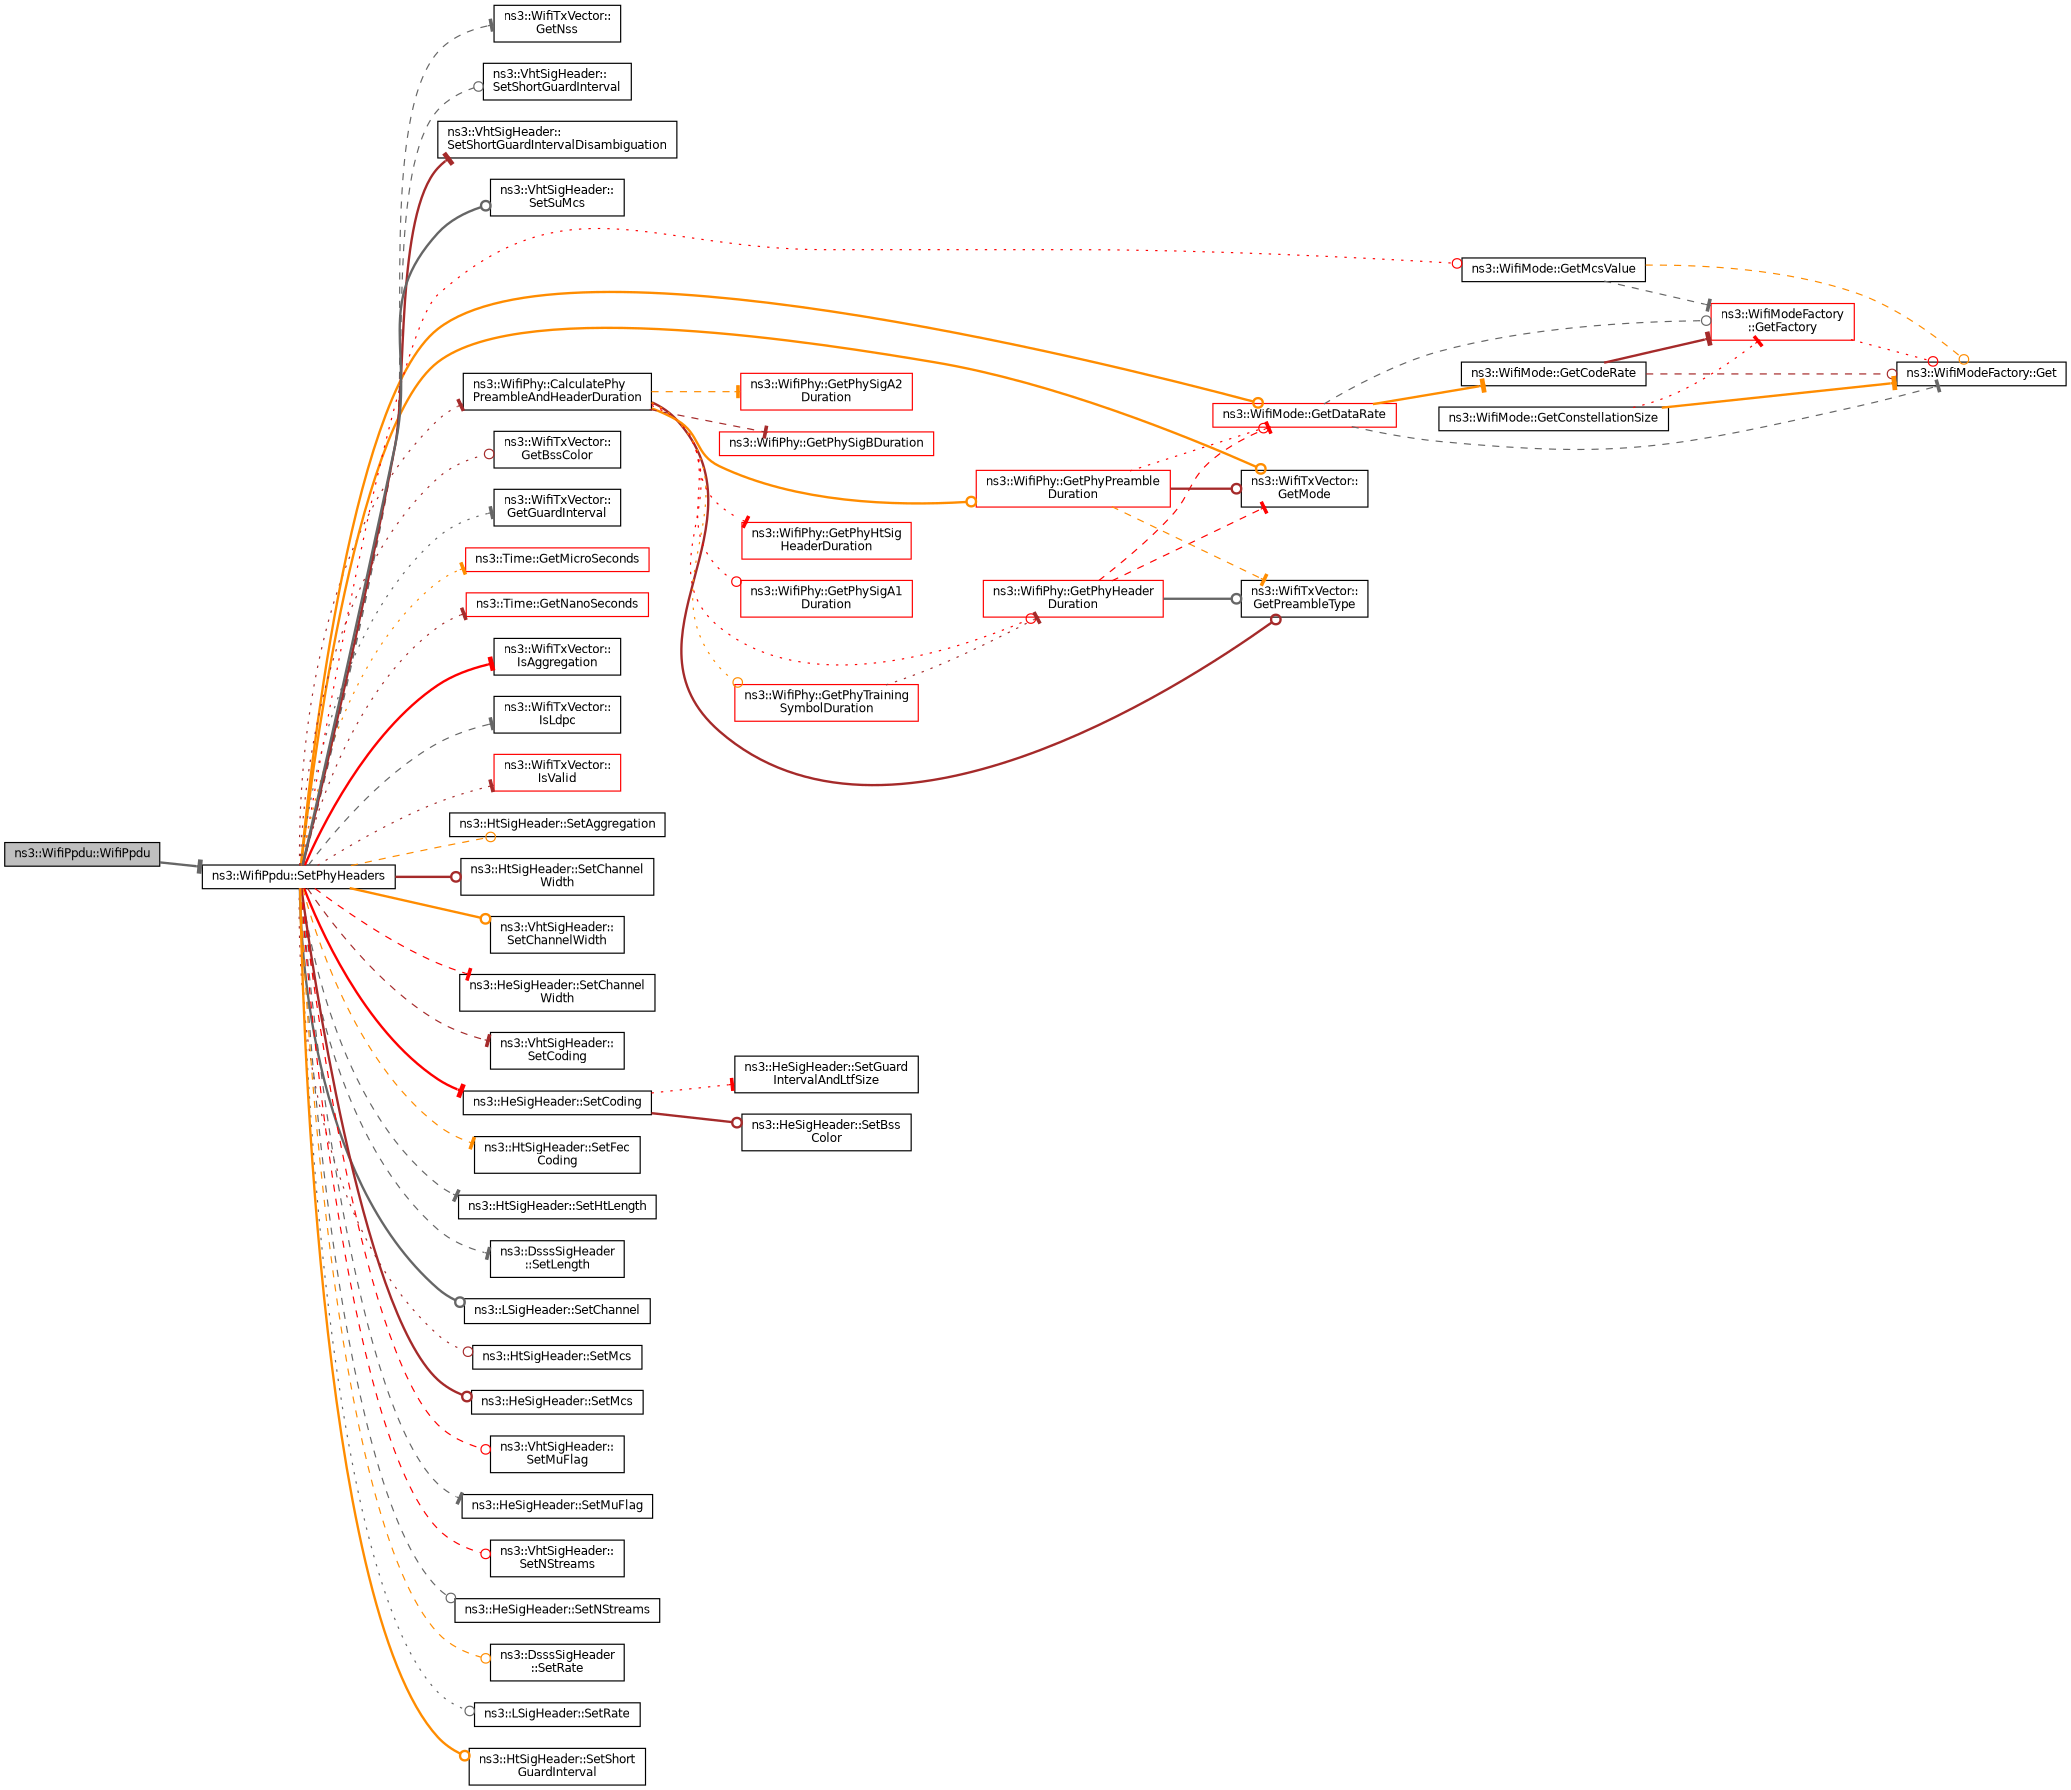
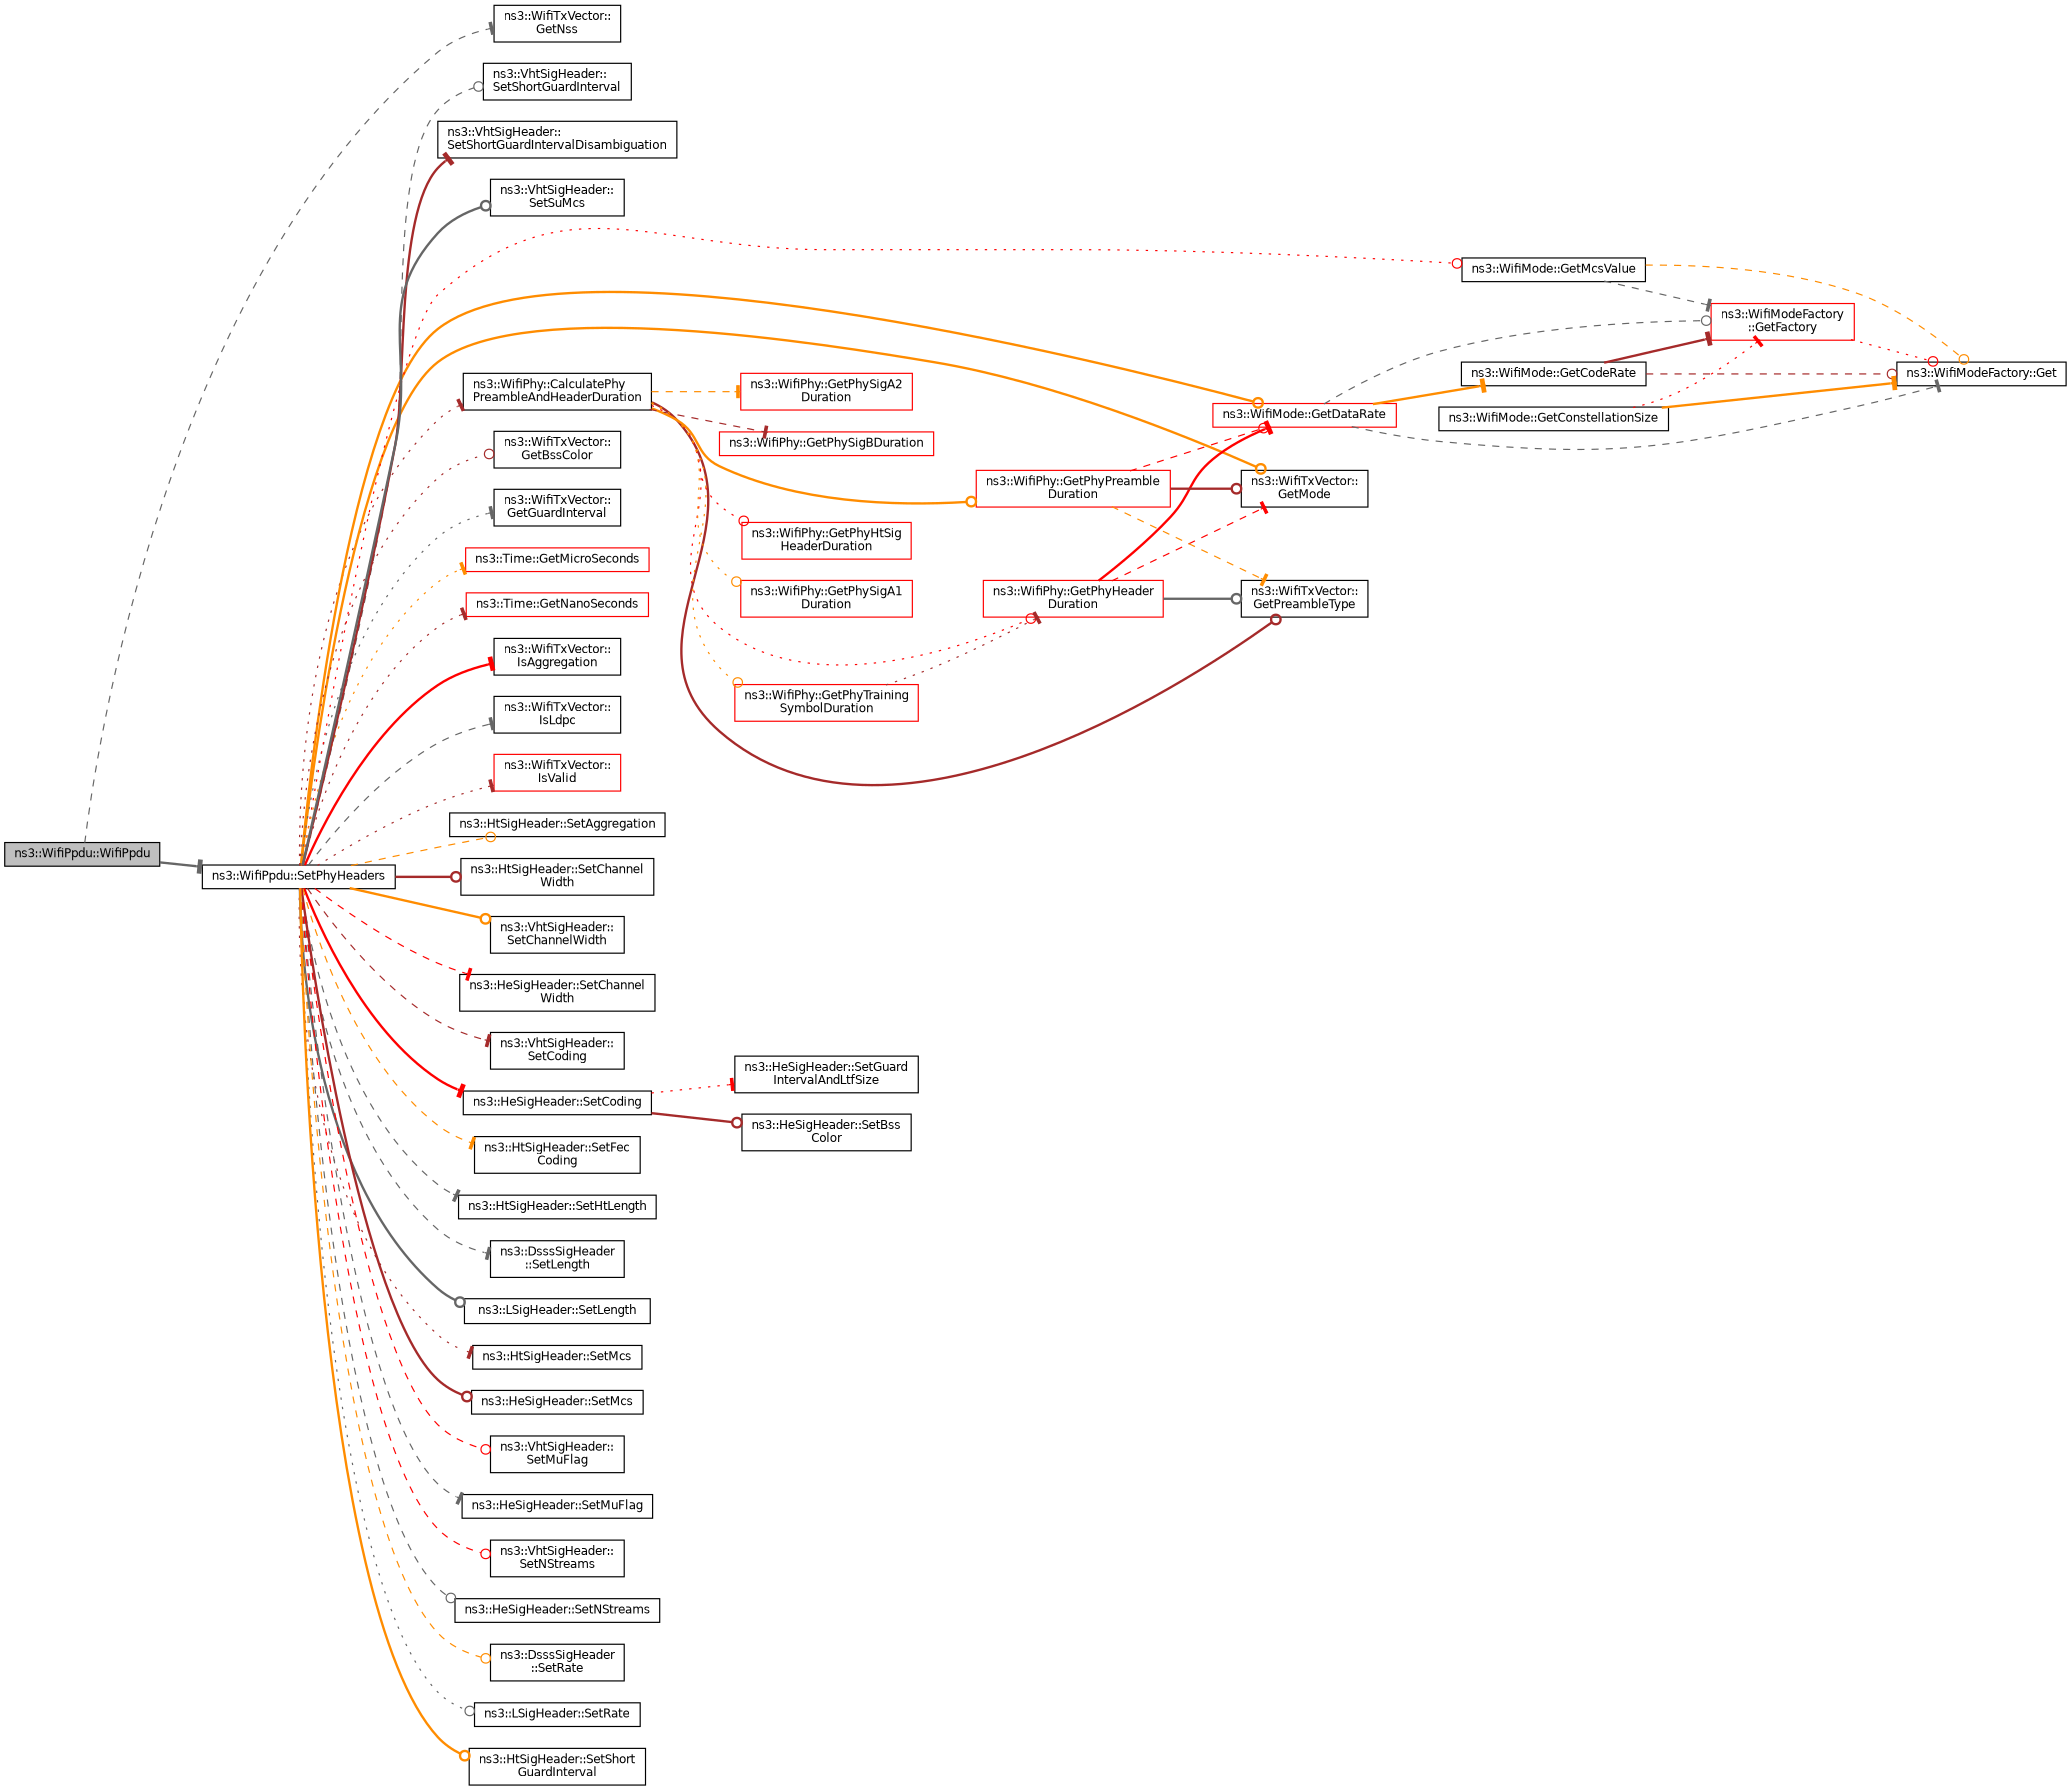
edge "ns3::WifiPpdu::SetPhyHeaders" -> "ns3::WifiTxVector:: GetNss": now "ns3::WifiPpdu::WifiPpdu" -> "ns3::WifiTxVector:: GetNss"
edge "ns3::WifiPhy::GetPhyPreamble Duration" -> "ns3::WifiMode::GetDataRate": style dotted -> dashed
edge "ns3::WifiPhy::CalculatePhy PreambleAndHeaderDuration" -> "ns3::WifiPhy::GetPhyHtSig HeaderDuration": arrowhead tee -> odot
edge "ns3::WifiPhy::CalculatePhy PreambleAndHeaderDuration" -> "ns3::WifiPhy::GetPhySigA1 Duration": color red -> darkorange
edge "ns3::WifiPhy::GetPhyHeader Duration" -> "ns3::WifiMode::GetDataRate": style dashed -> bold
edge "ns3::WifiPpdu::SetPhyHeaders" -> "ns3::HtSigHeader::SetMcs": arrowhead odot -> tee
node "ns3::LSigHeader::SetChannel": label "ns3::LSigHeader::SetChannel" -> "ns3::LSigHeader::SetLength"
